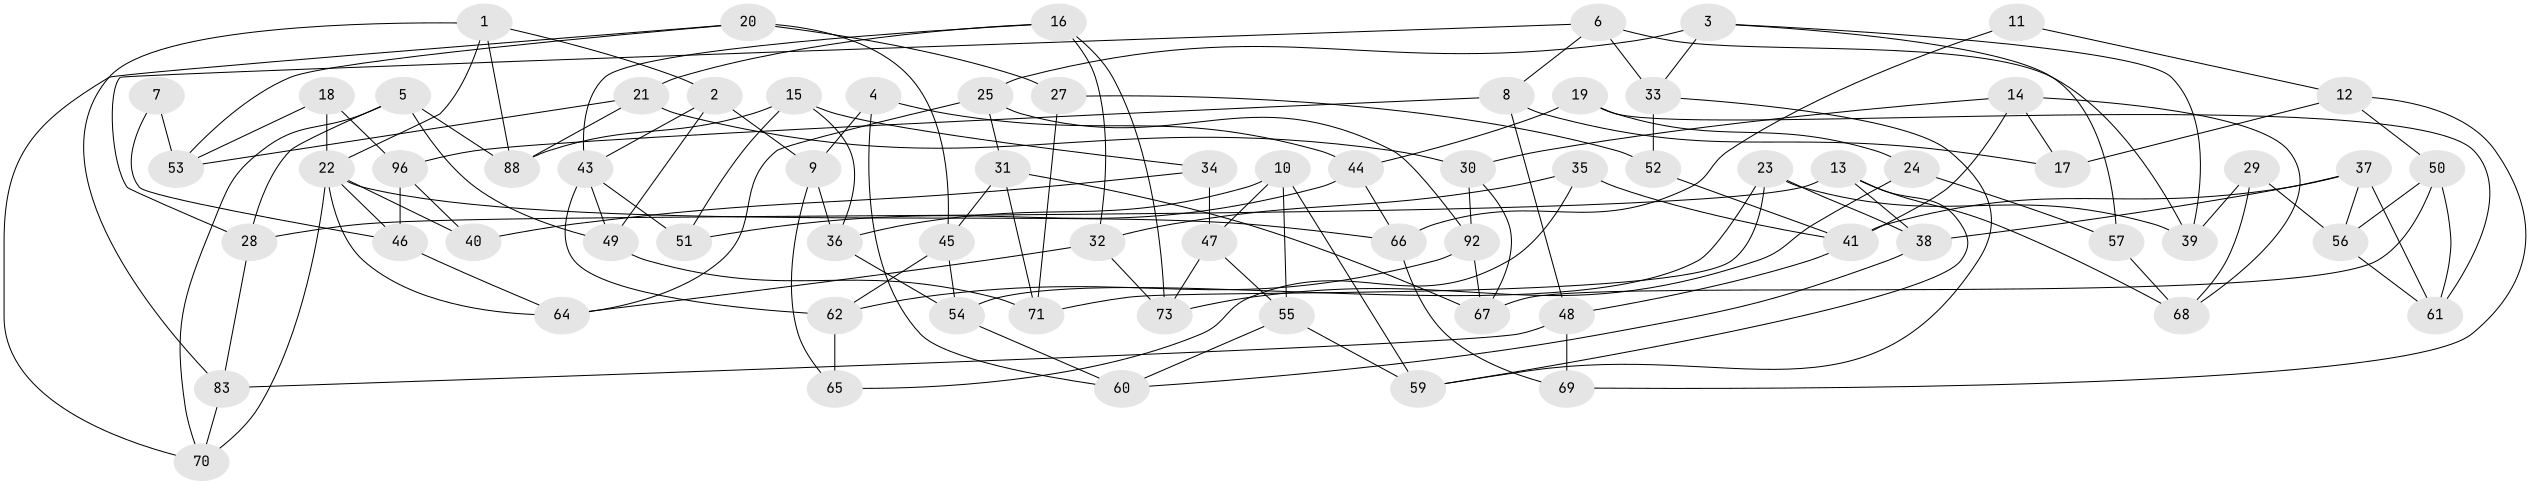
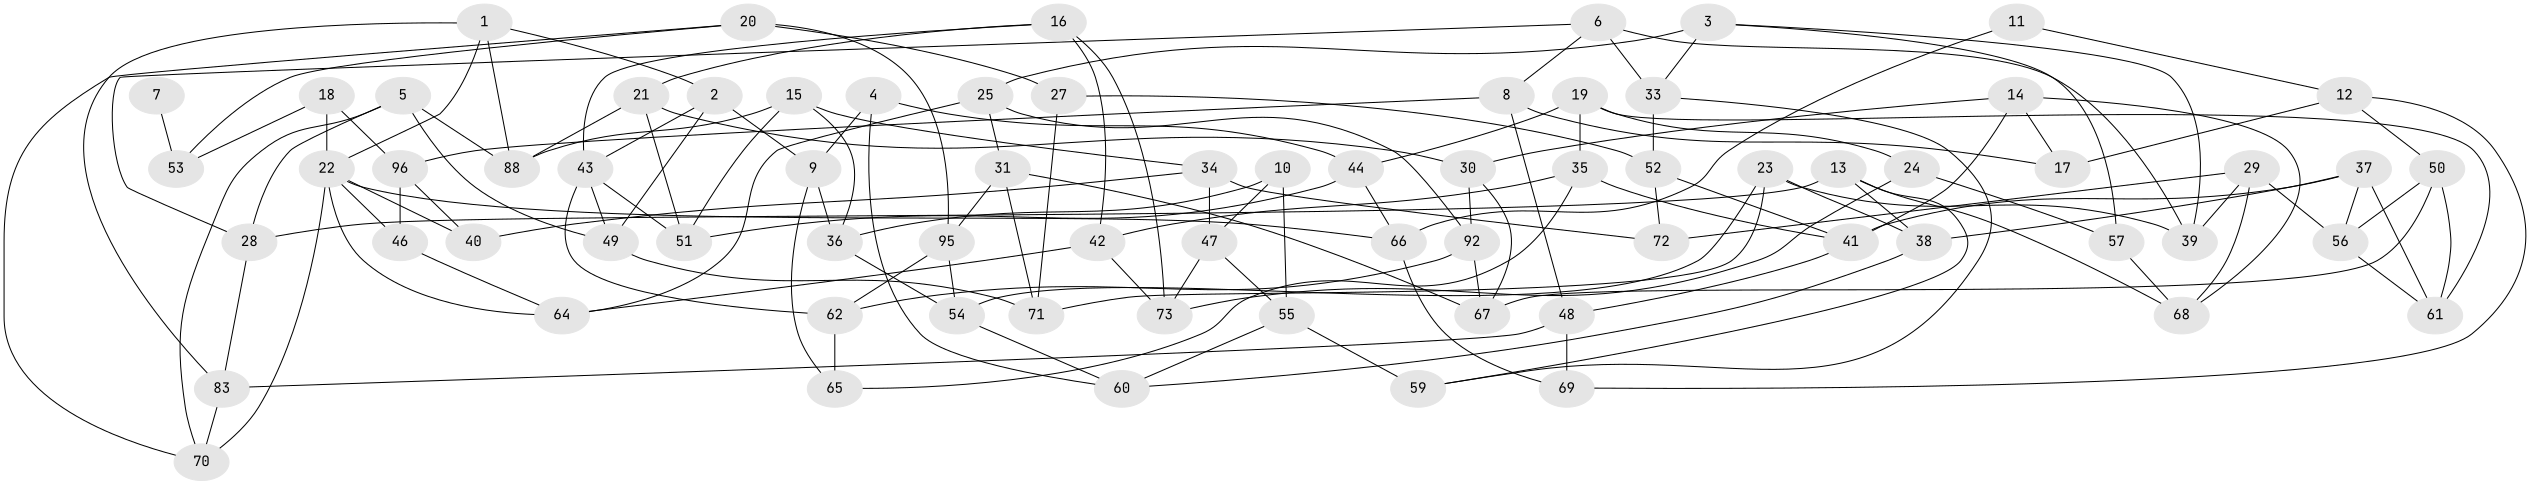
edge "21" -- "53": now "21" -- "51"
edge "19" -- "35": added
edge "7" -- "46": removed
node "45": label "45" -> "95"
node "32": label "32" -> "42"
node "72": added
edge "10" -- "59": removed
